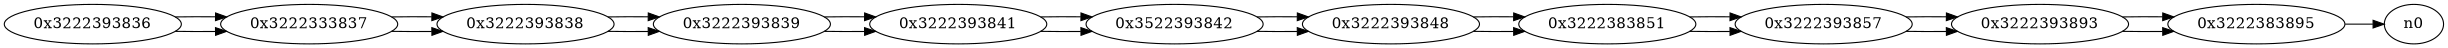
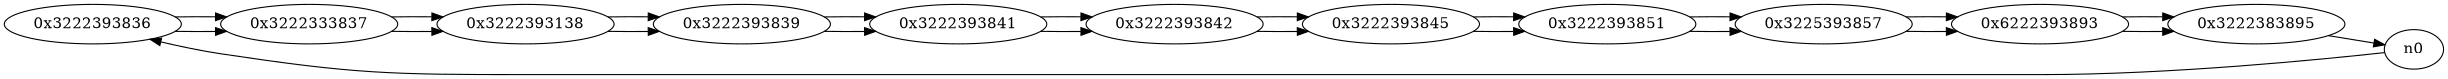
node "0x3222393838": label "0x3222393838" -> "0x3222393138"
node "0x3522393842": label "0x3522393842" -> "0x3222393842"
node "0x3222393848": label "0x3222393848" -> "0x3222393845"
node "0x3222383851": label "0x3222383851" -> "0x3222393851"
node "0x3222393857": label "0x3222393857" -> "0x3225393857"
node "0x3222393893": label "0x3222393893" -> "0x6222393893"
edge "n0" -> "0x3222393836": added
